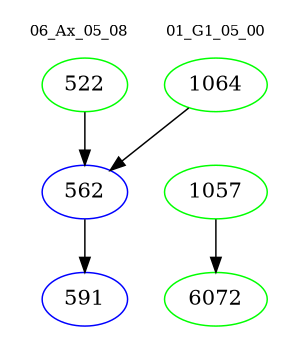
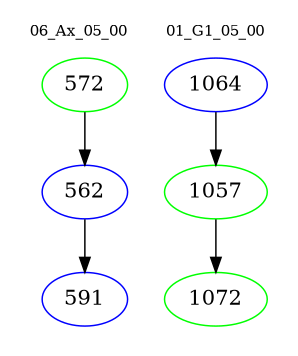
cluster "06_Ax_05_08": label "06_Ax_05_08" -> "06_Ax_05_00"
node "522": label "522" -> "572"
node "1064": color green -> blue
edge "1064" -> "562": now "1064" -> "1057"
node "6072": label "6072" -> "1072"
